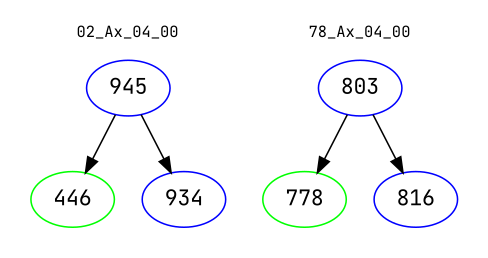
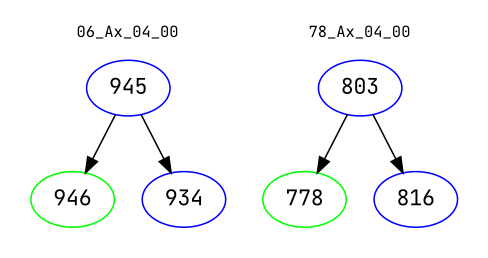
cluster "02_Ax_04_00": label "02_Ax_04_00" -> "06_Ax_04_00"
node "446": label "446" -> "946"
